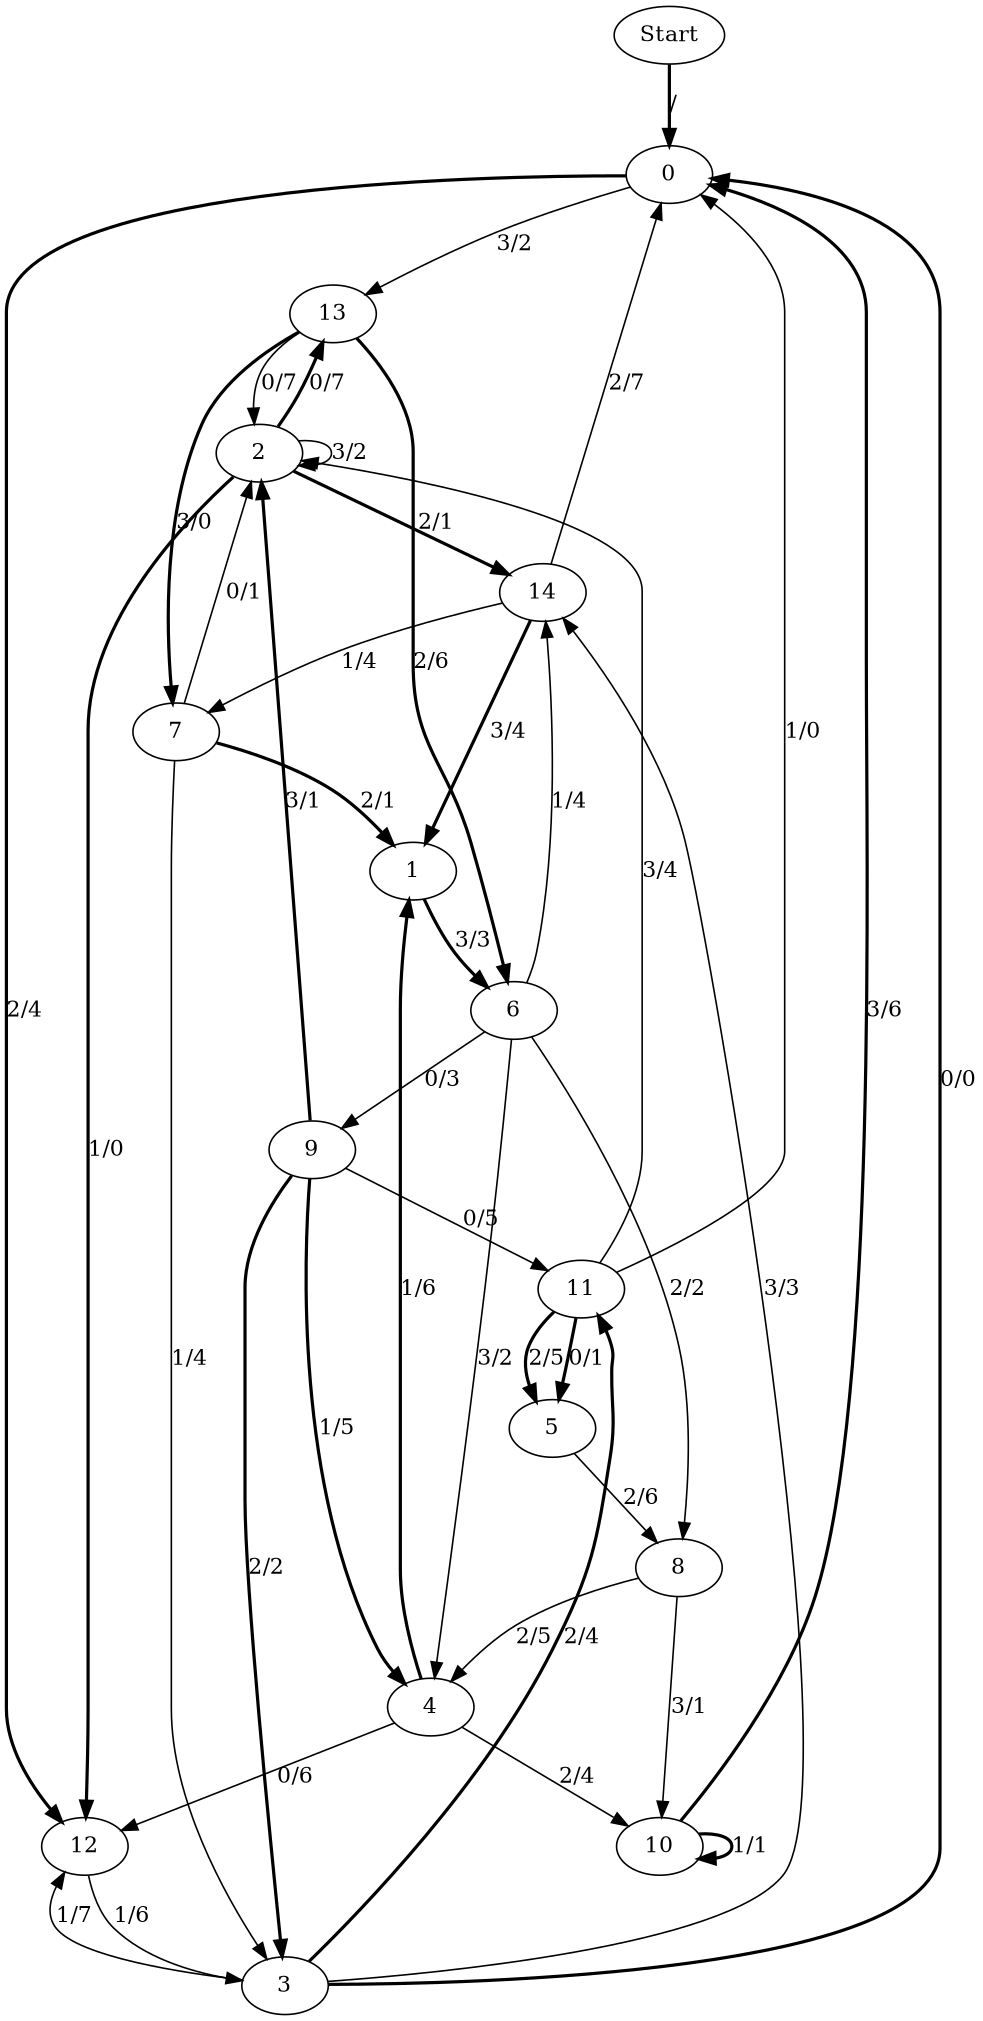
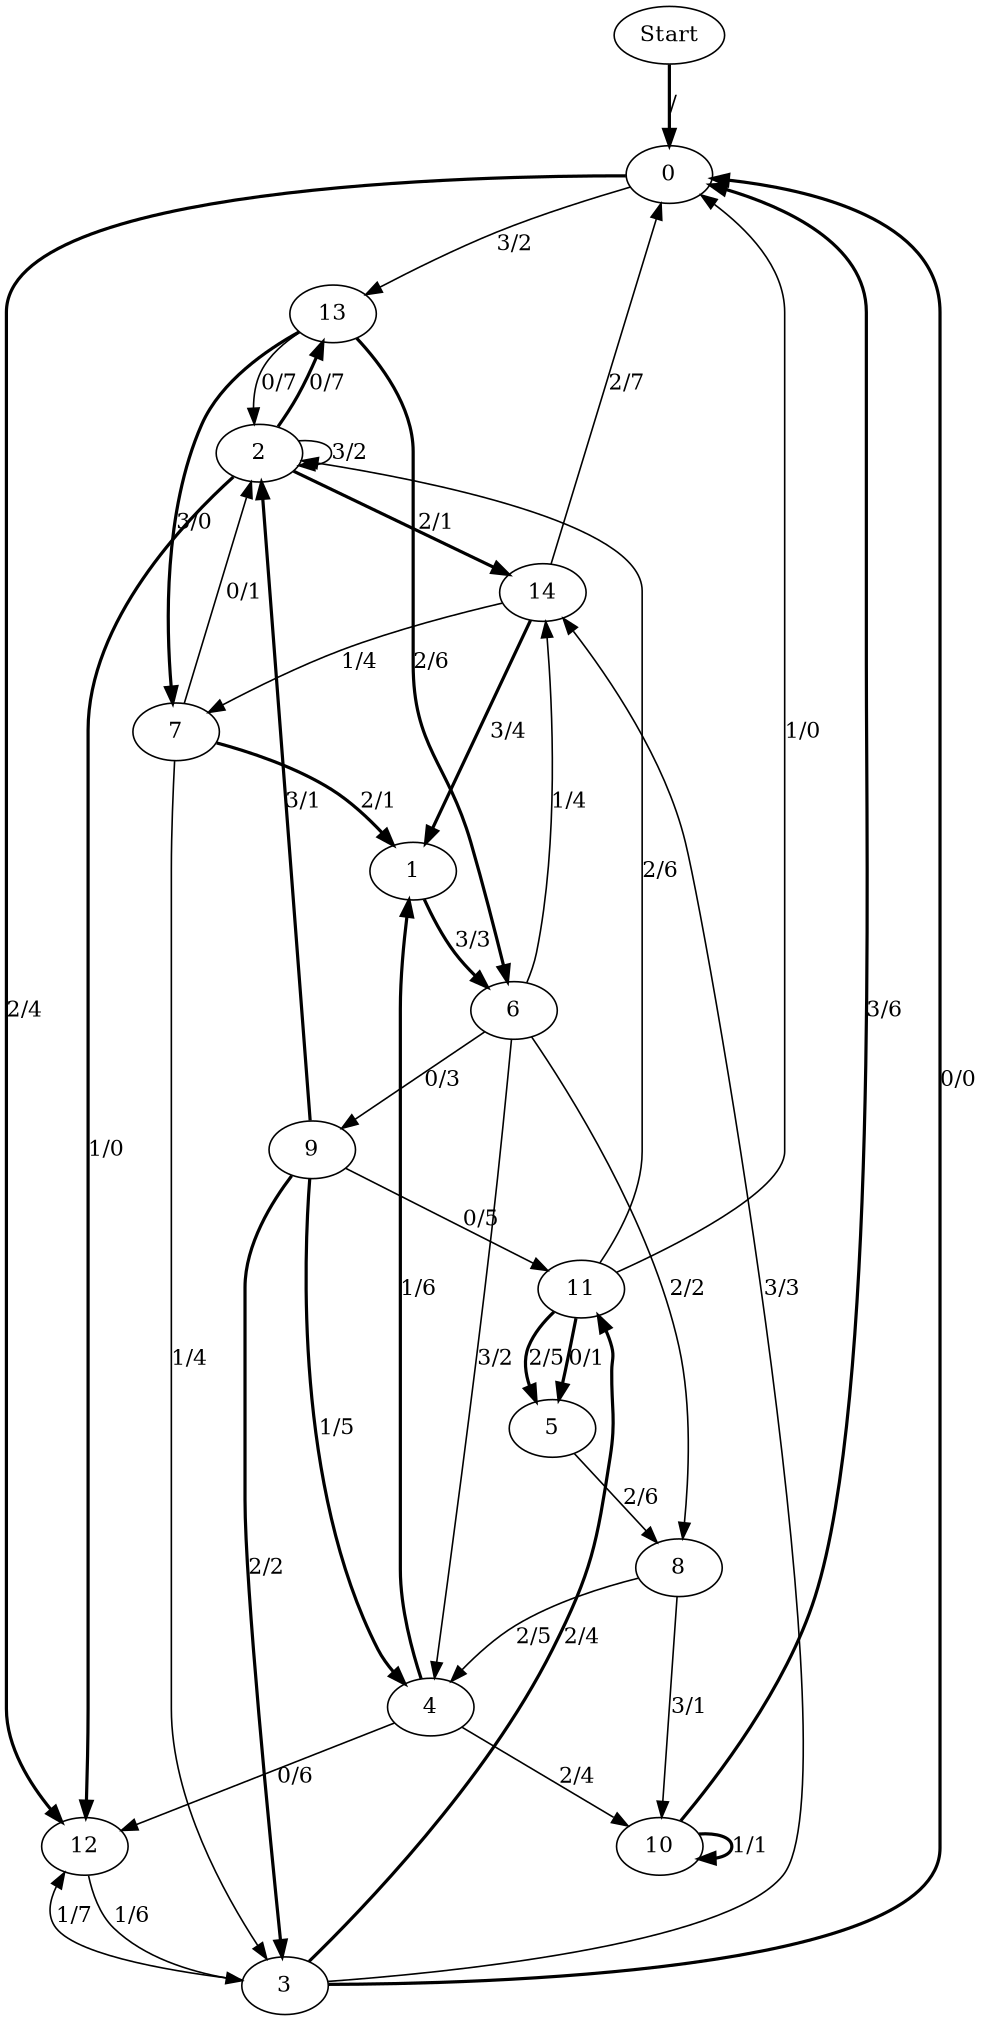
edge "11" -> "2": label "3/4" -> "2/6"
